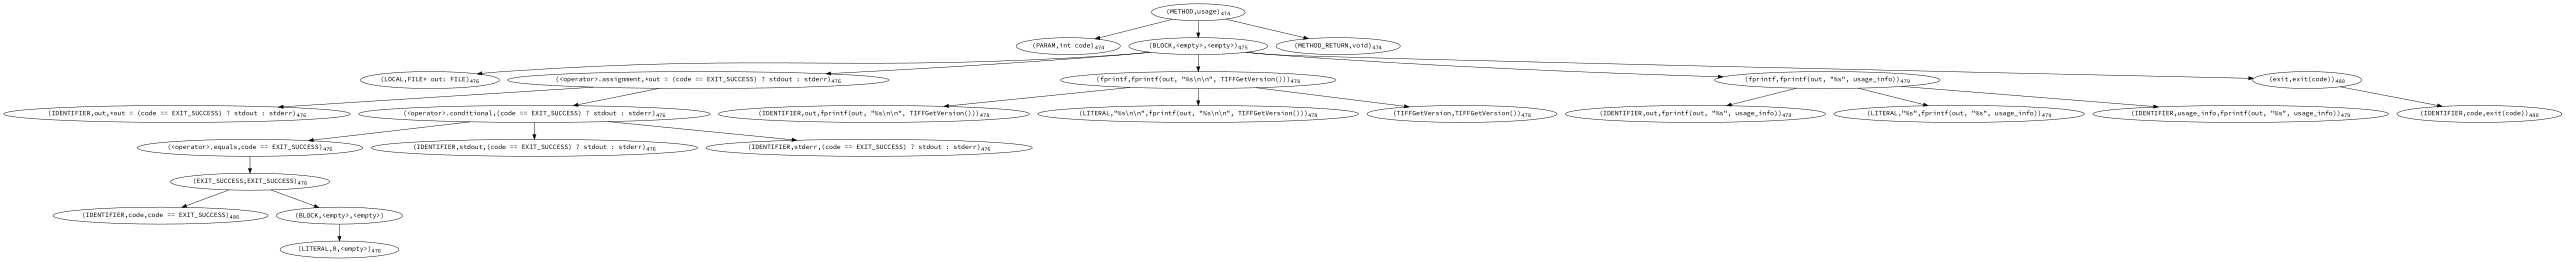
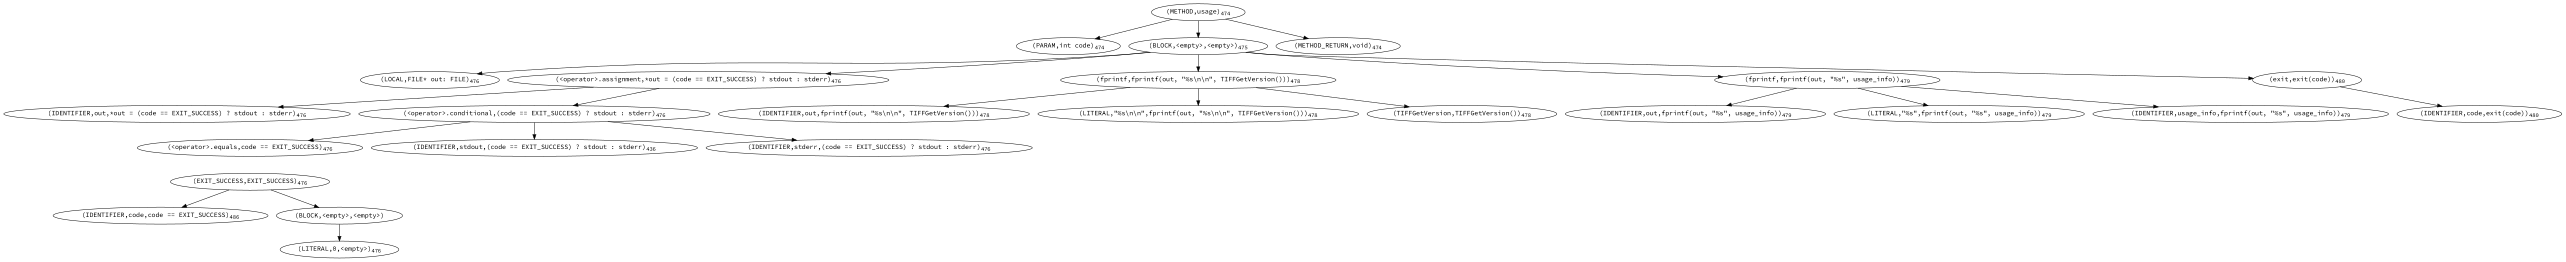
node "(IDENTIFIER,stdout,(code == EXIT_SUCCESS) ? stdout : stderr)": text "476" -> "436"
edge "(<operator>.equals,code == EXIT_SUCCESS)" -> "(EXIT_SUCCESS,EXIT_SUCCESS)": removed
